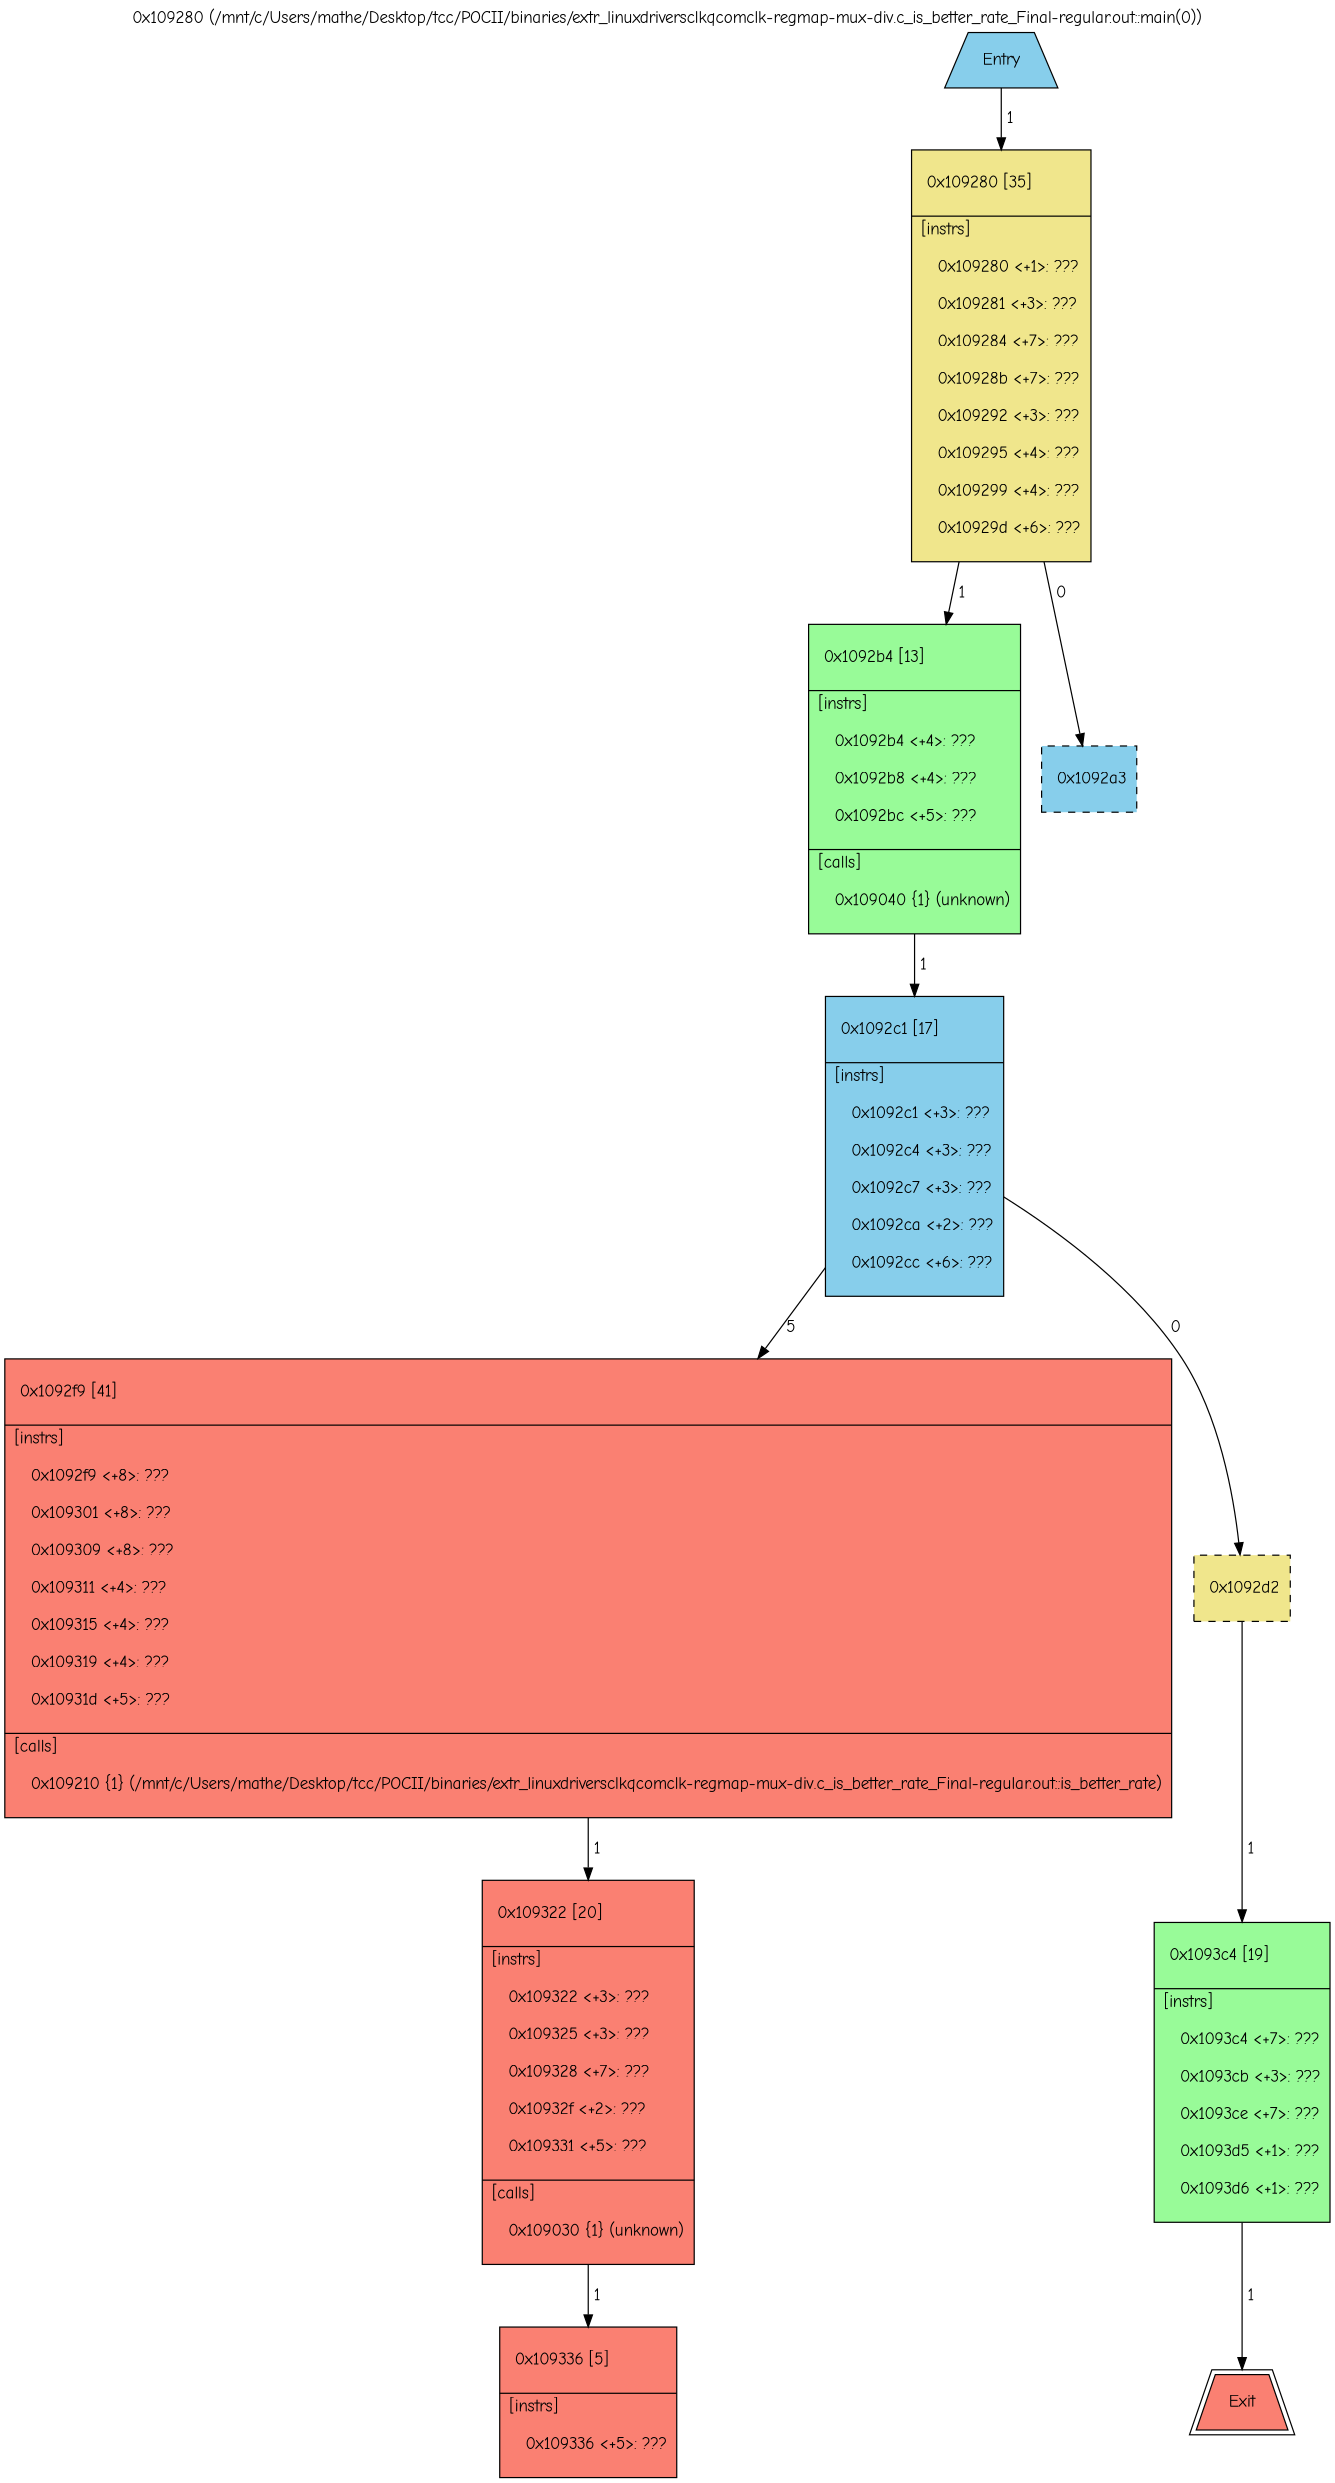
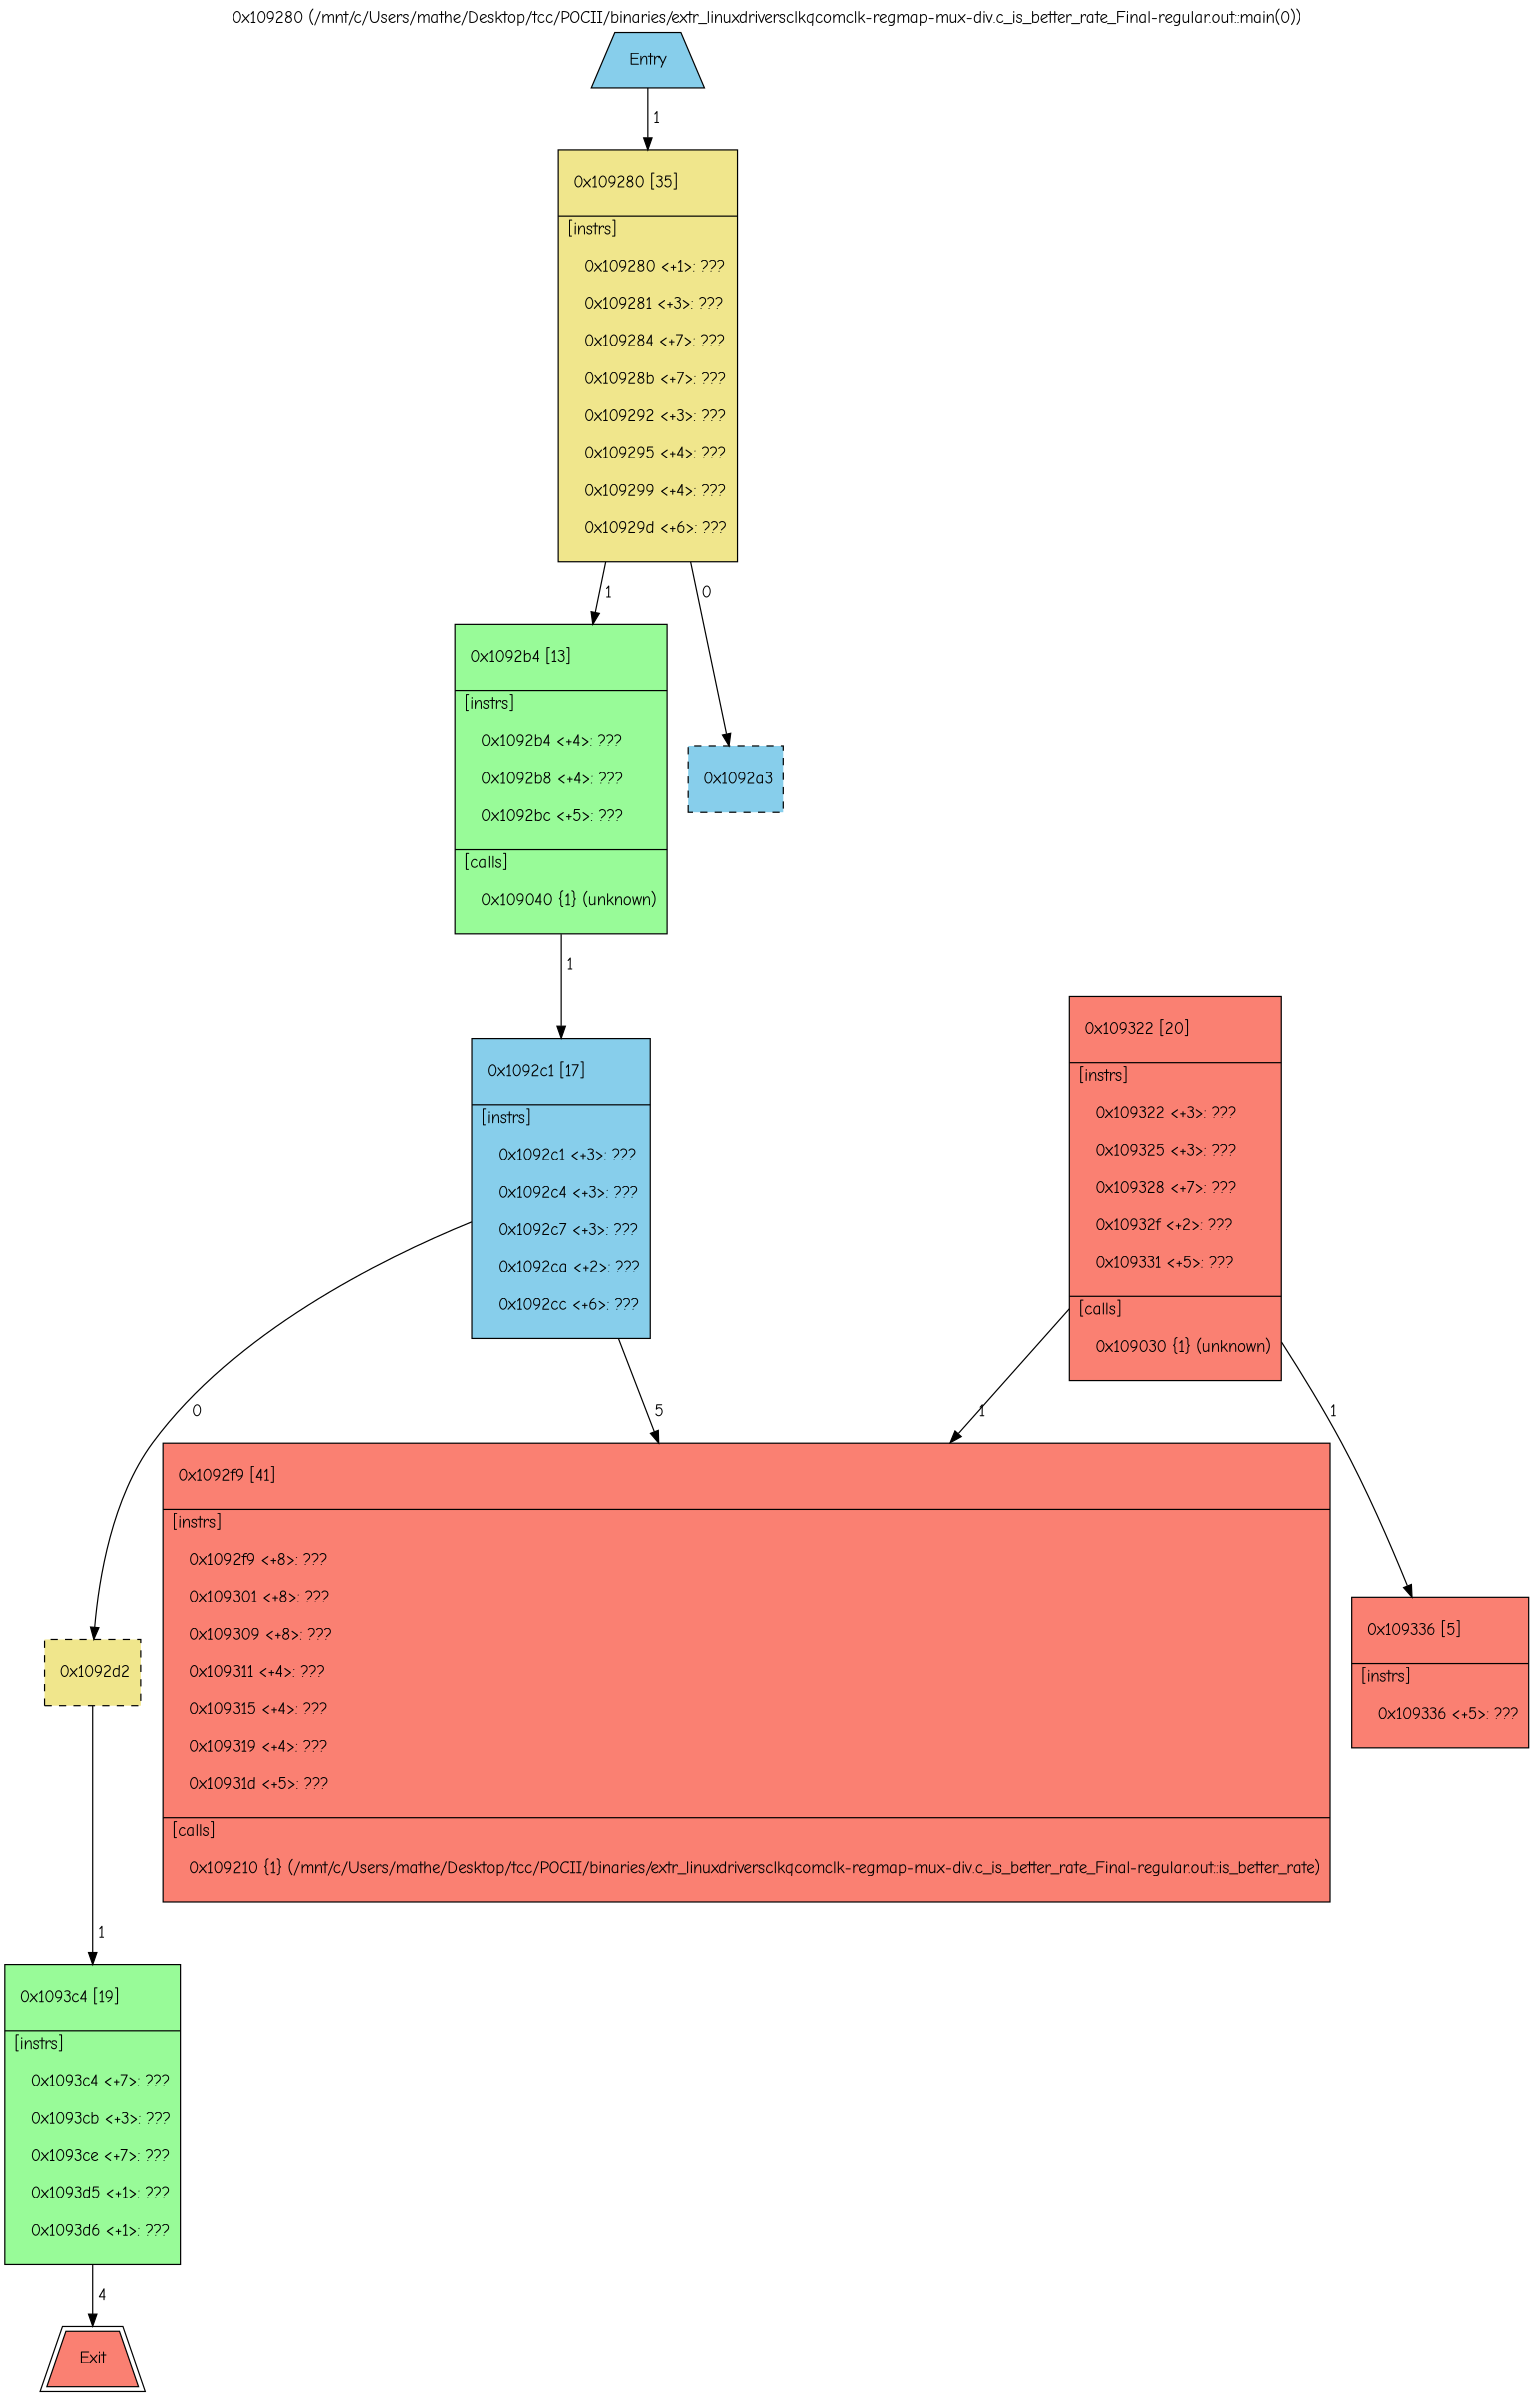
edge "0x1092f9 [41]" -> "0x109322 [20]": reversed
edge "0x1093c4 [19]" -> "Exit": label " 1" -> " 4"
